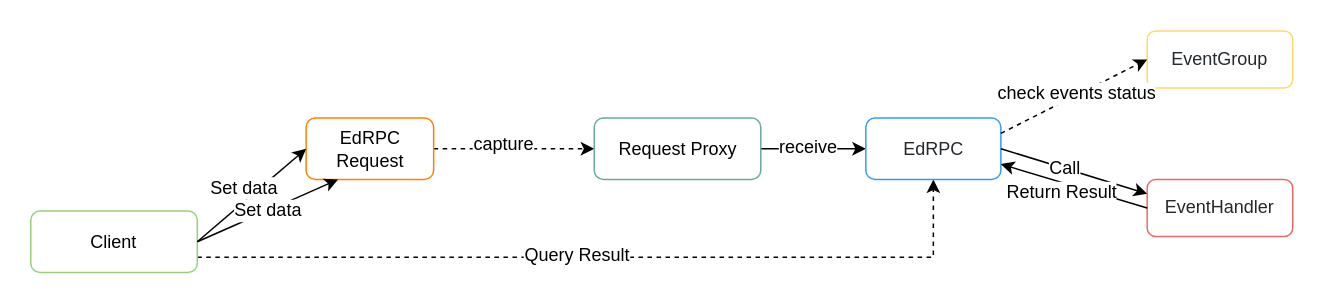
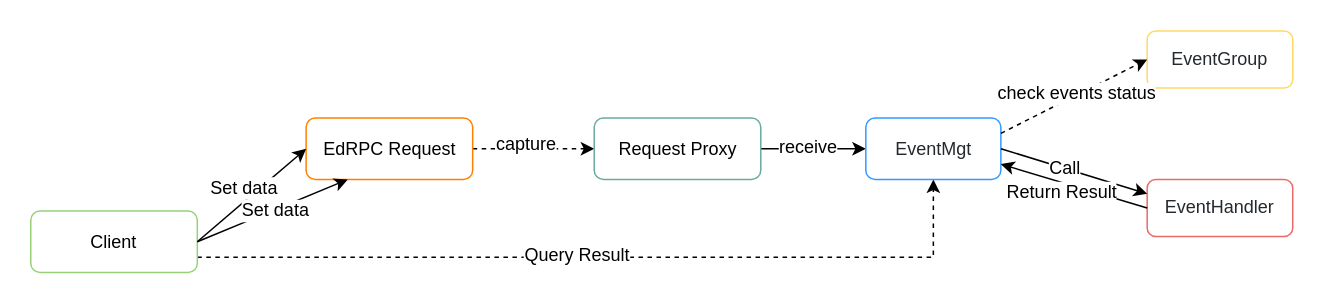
node "EdRPC Request": size 128x62 -> 167x62
node "EdRPC": label "EdRPC" -> "EventMgt"
